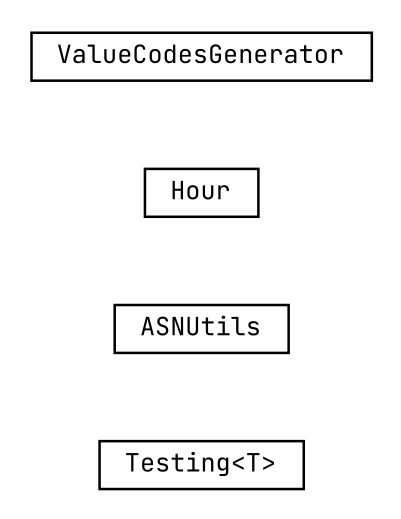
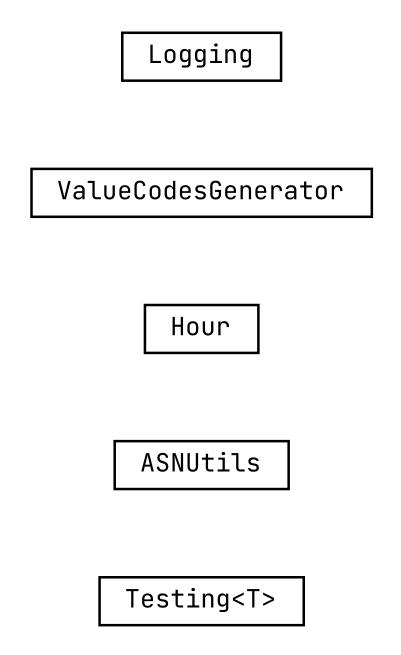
node "Logging": added
